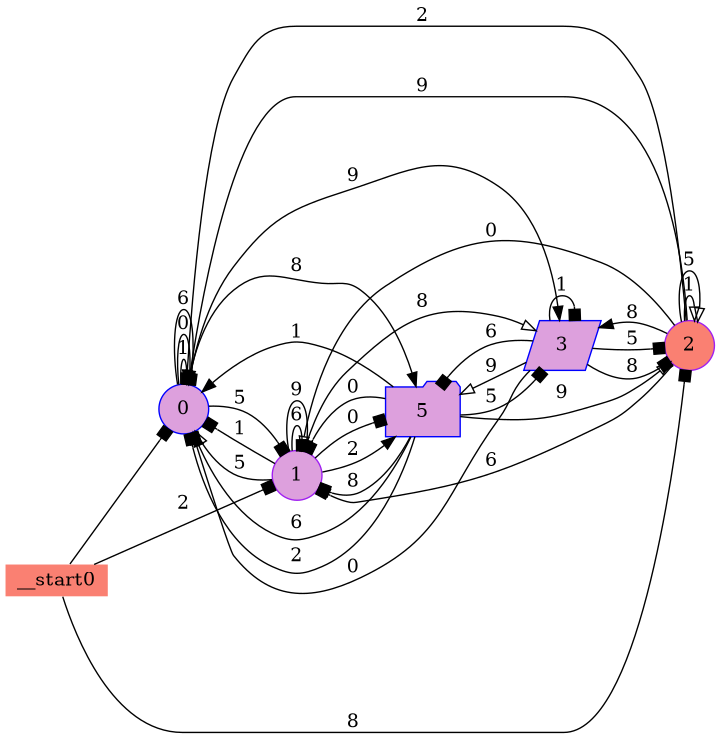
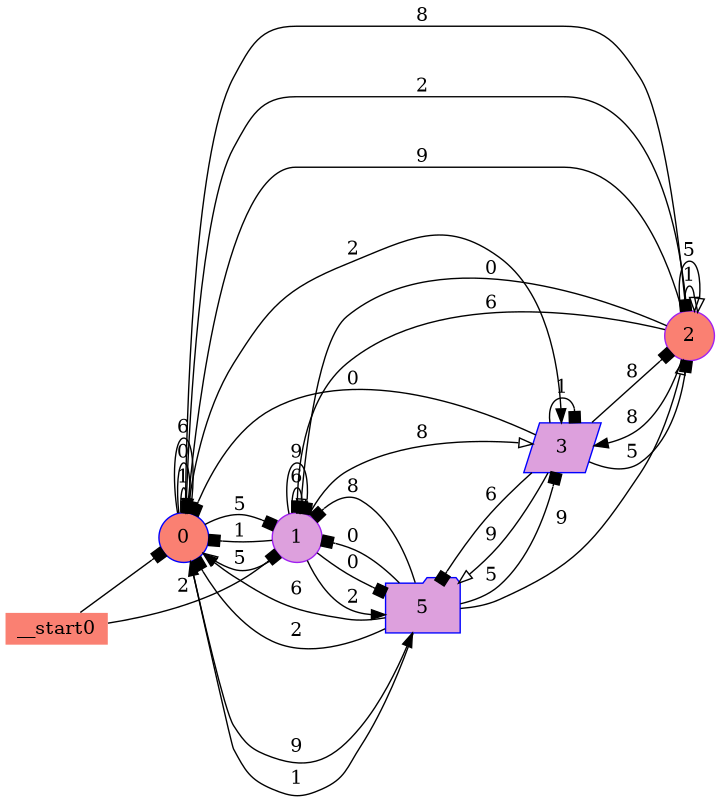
edge "0" -> "3": label "9" -> "2"
edge "0" -> "5": label "8" -> "9"
node "0": fillcolor plum -> salmon
edge "__start0" -> "2": now "0" -> "2"
